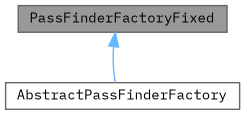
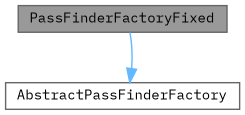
edge "AbstractPassFinderFactory" -> "PassFinderFactoryFixed": reversed
